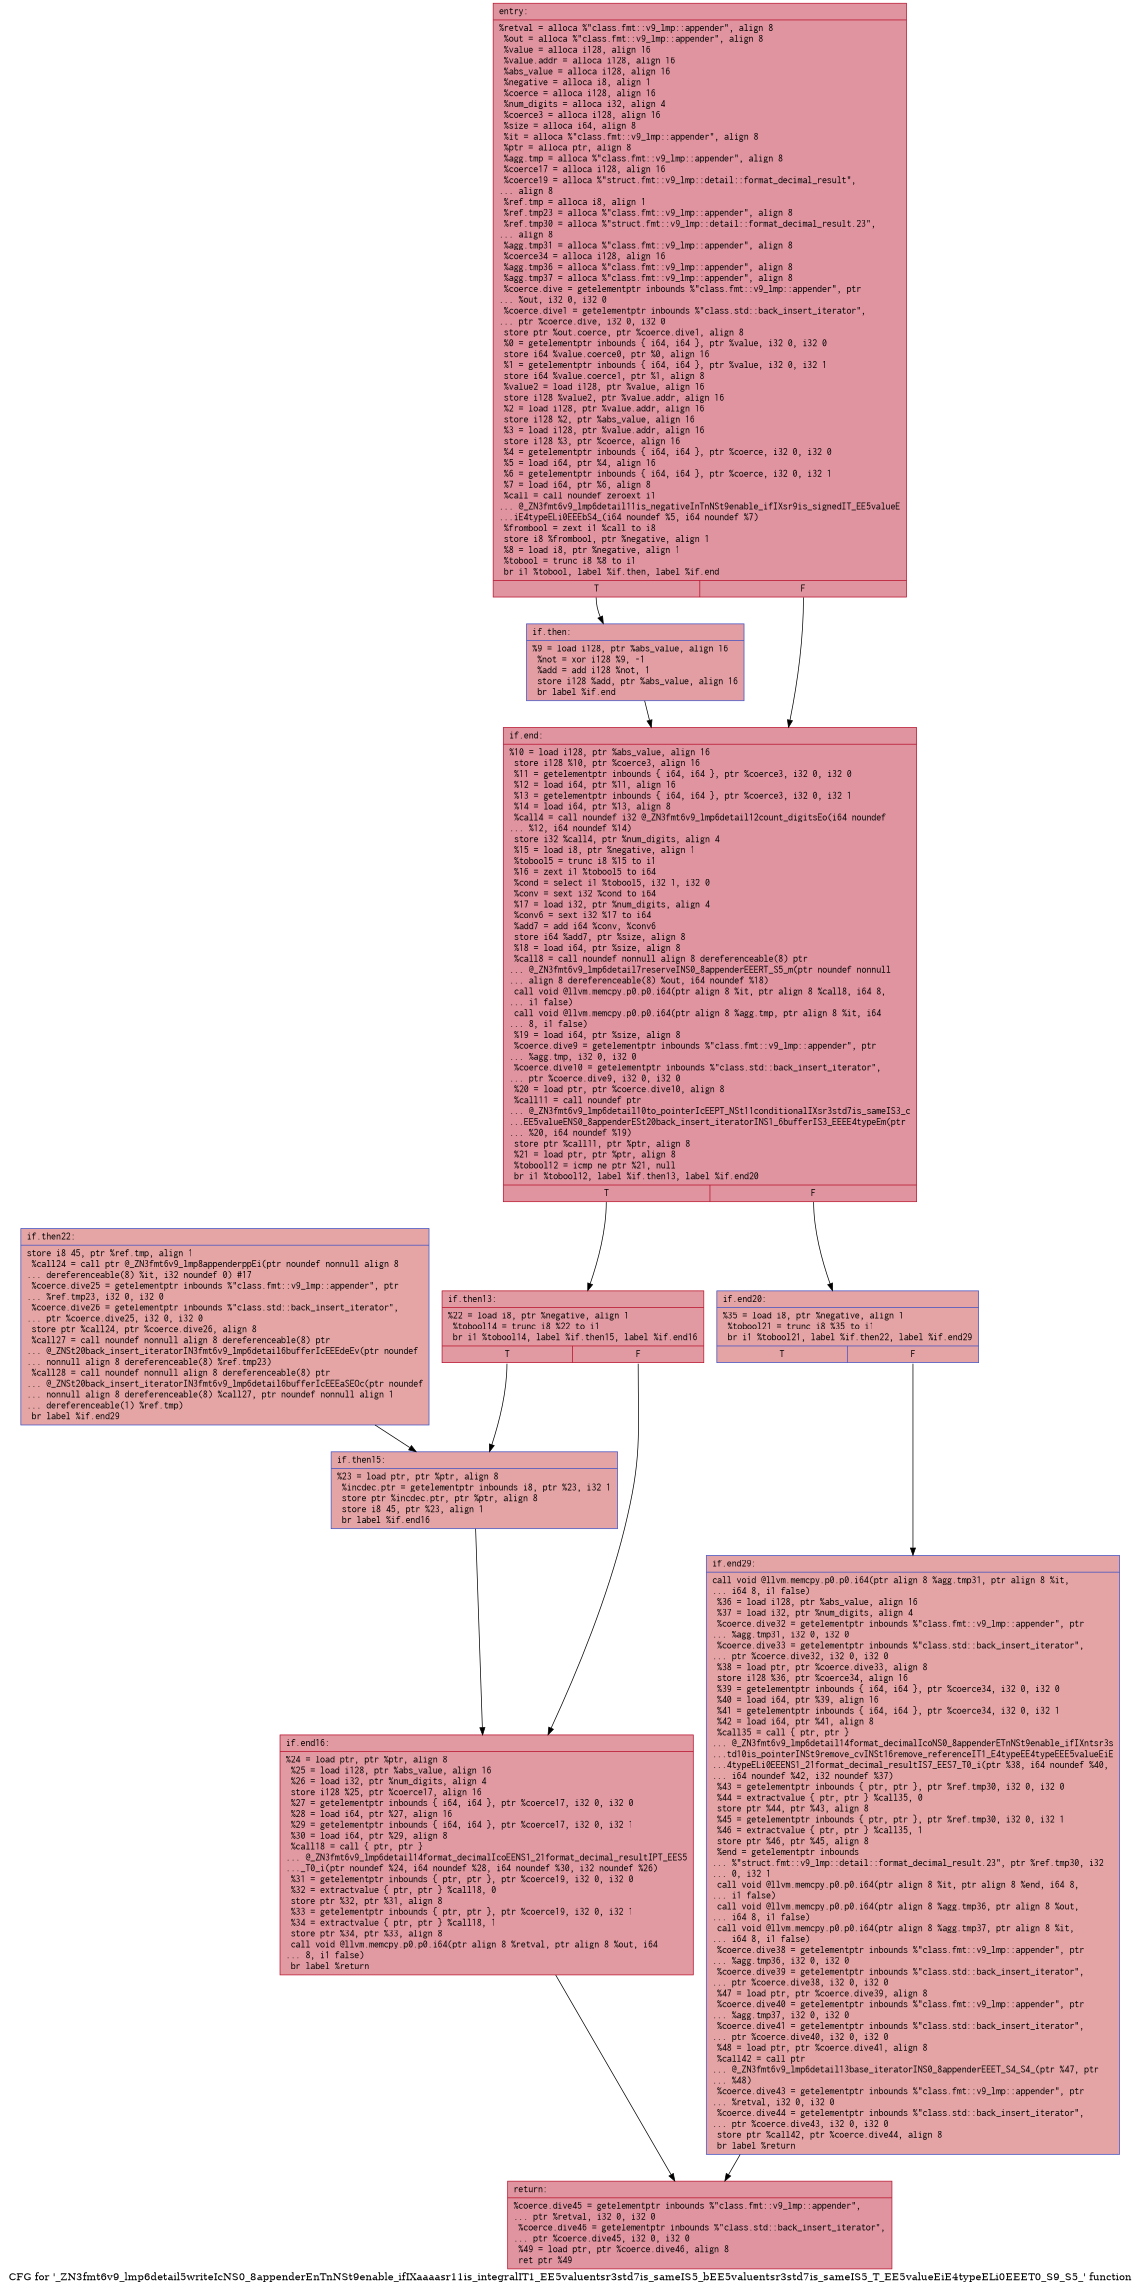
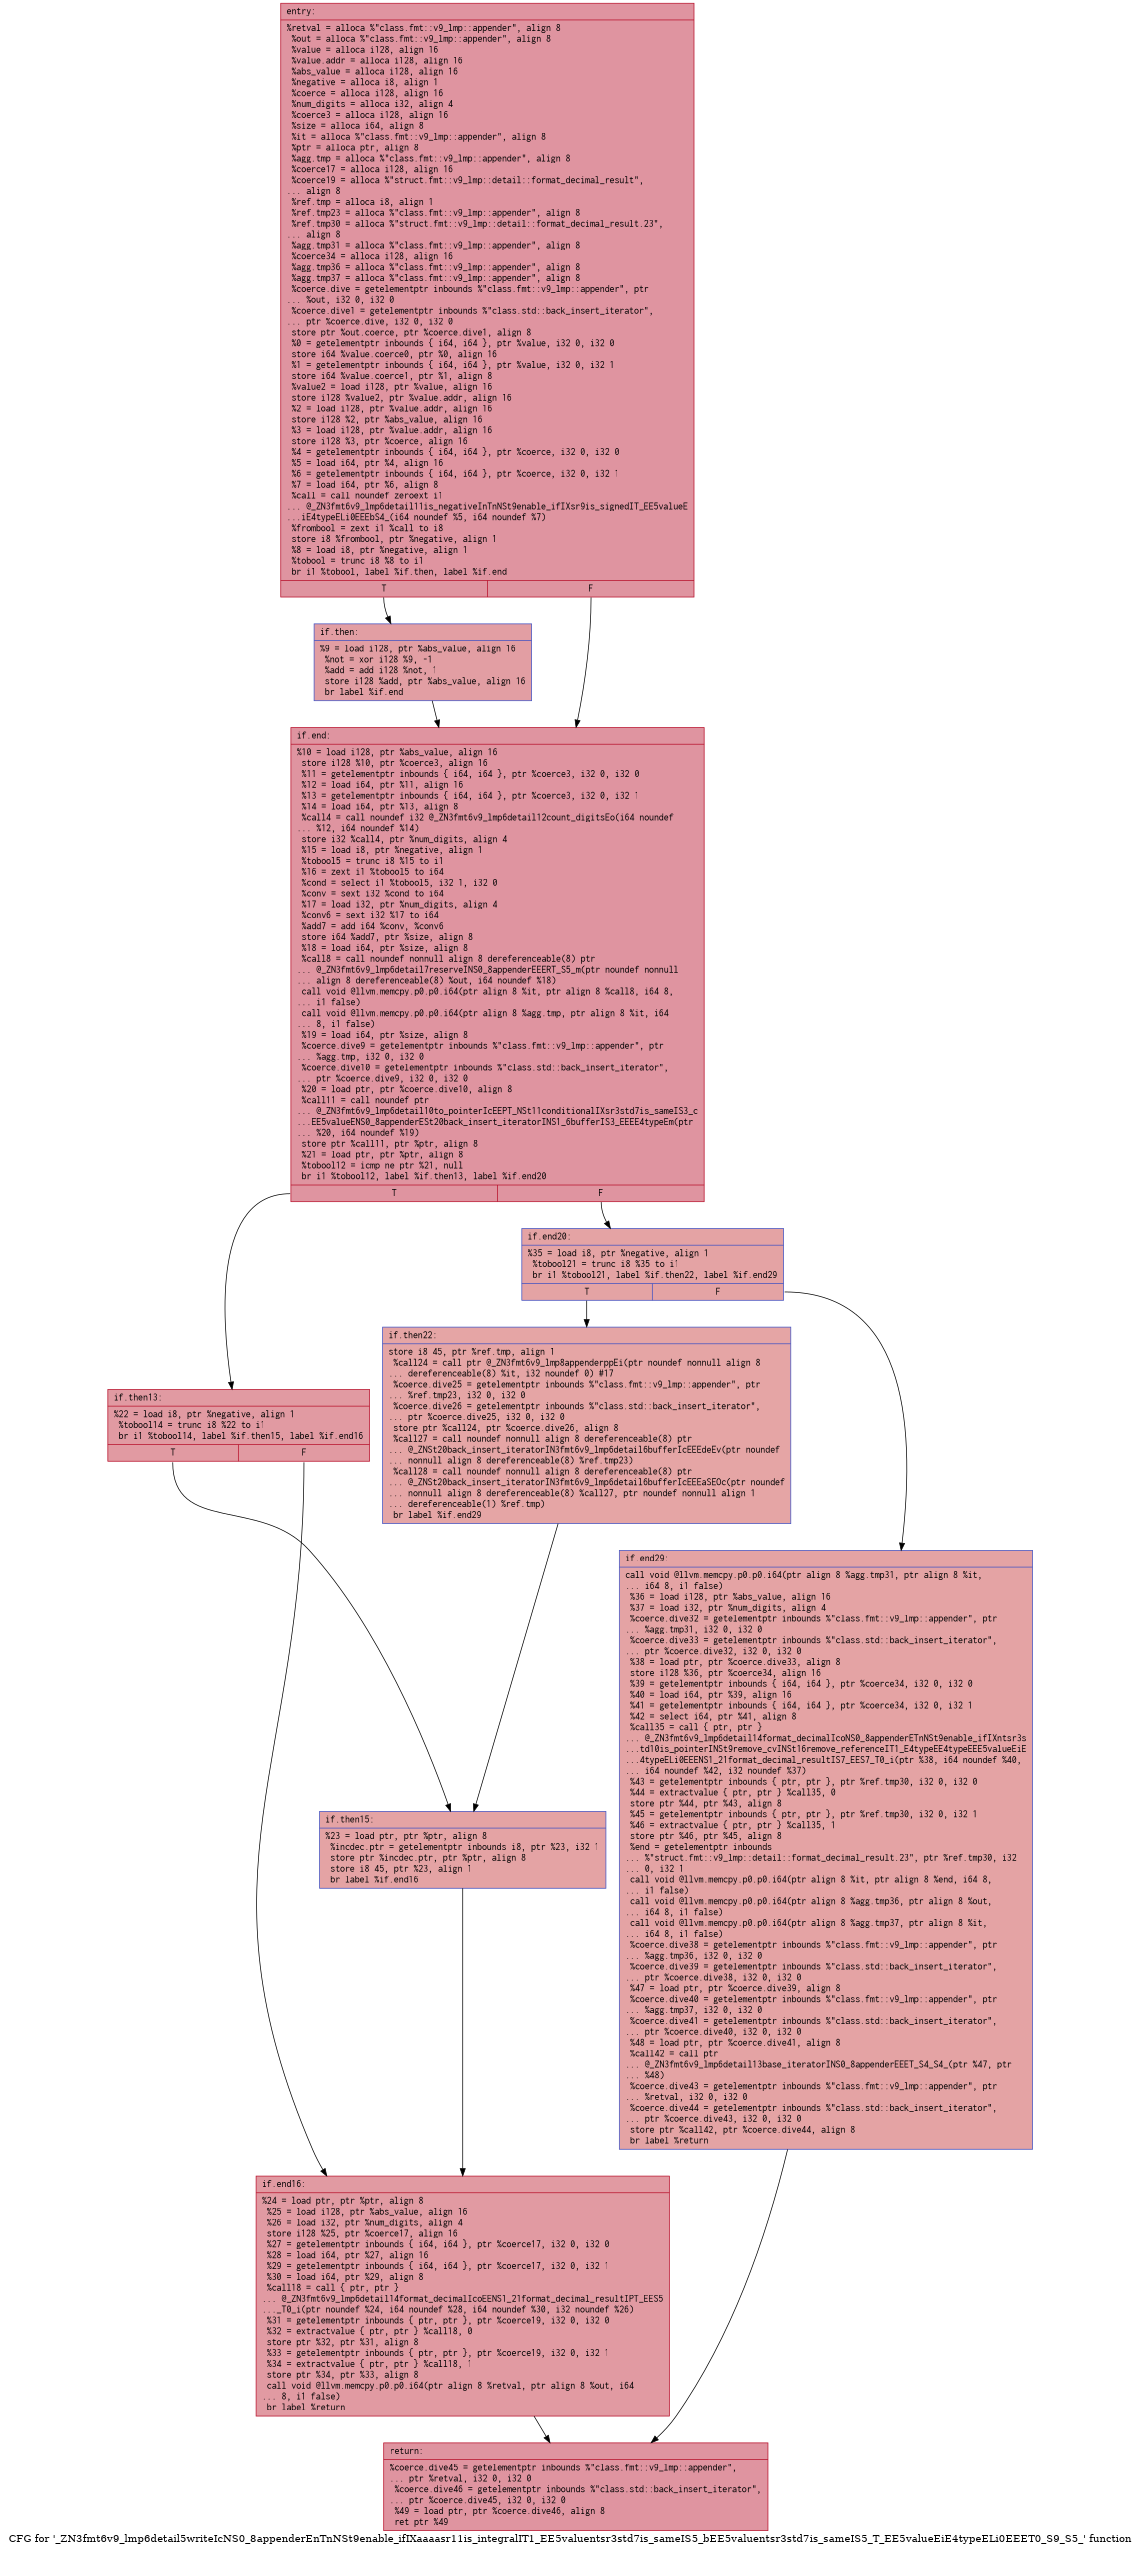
edge "if.end20:" -> "if.then22:": added
node "if.end29:": text "%42 = load i64, ptr %41, align 8" -> "%42 = select i64, ptr %41, align 8"
